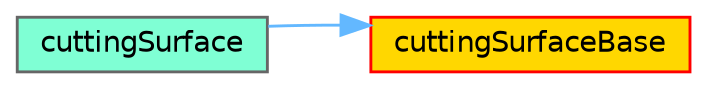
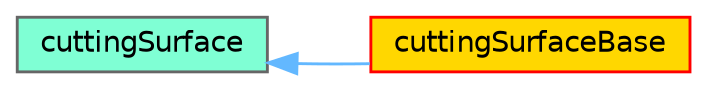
edge "cuttingSurface" -> "cuttingSurfaceBase": reversed
